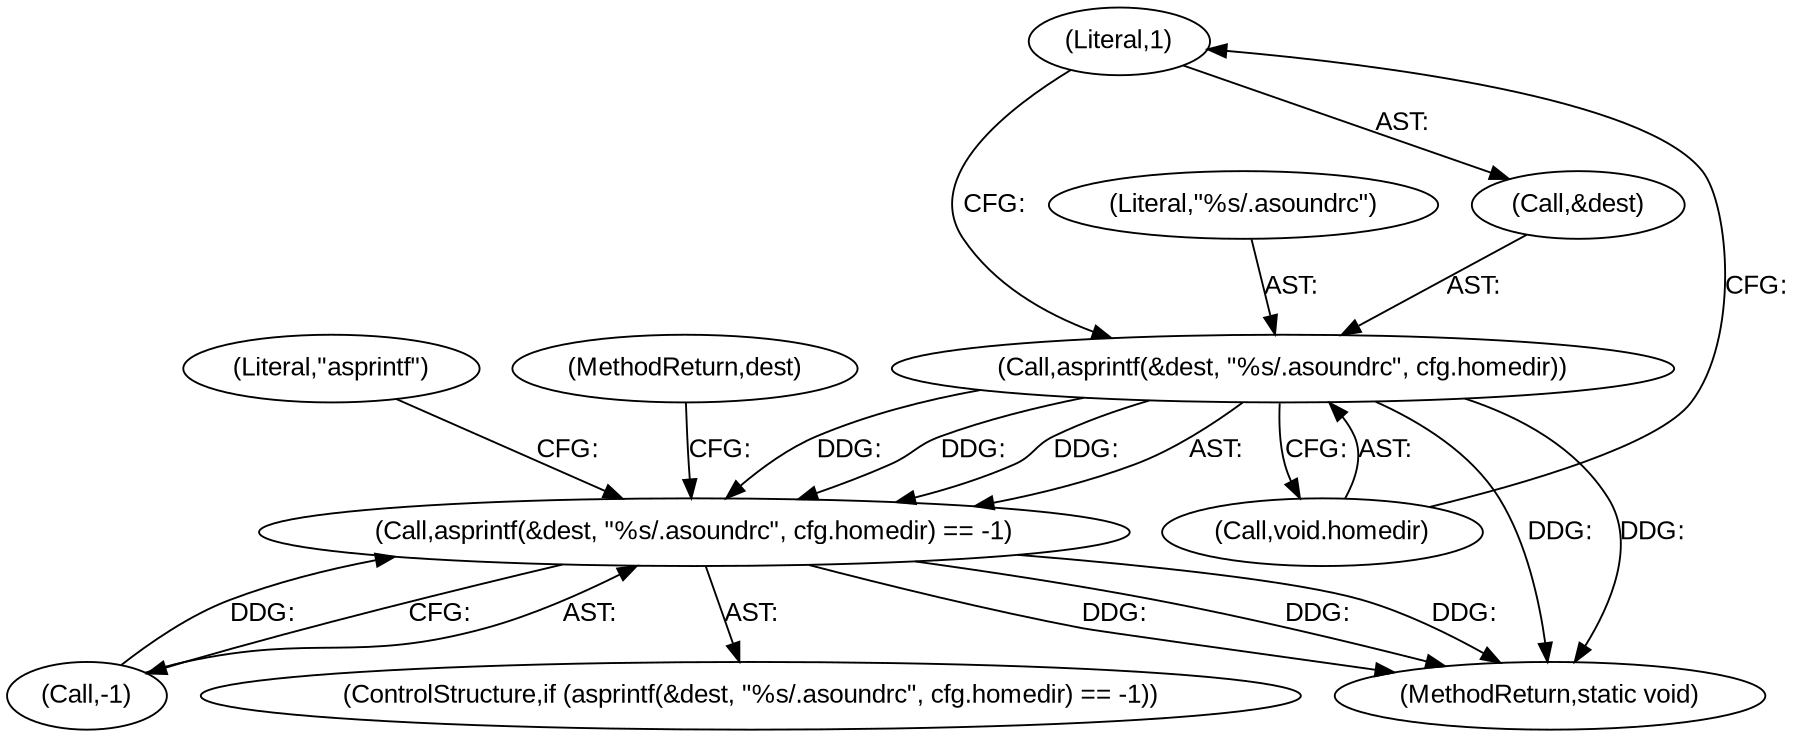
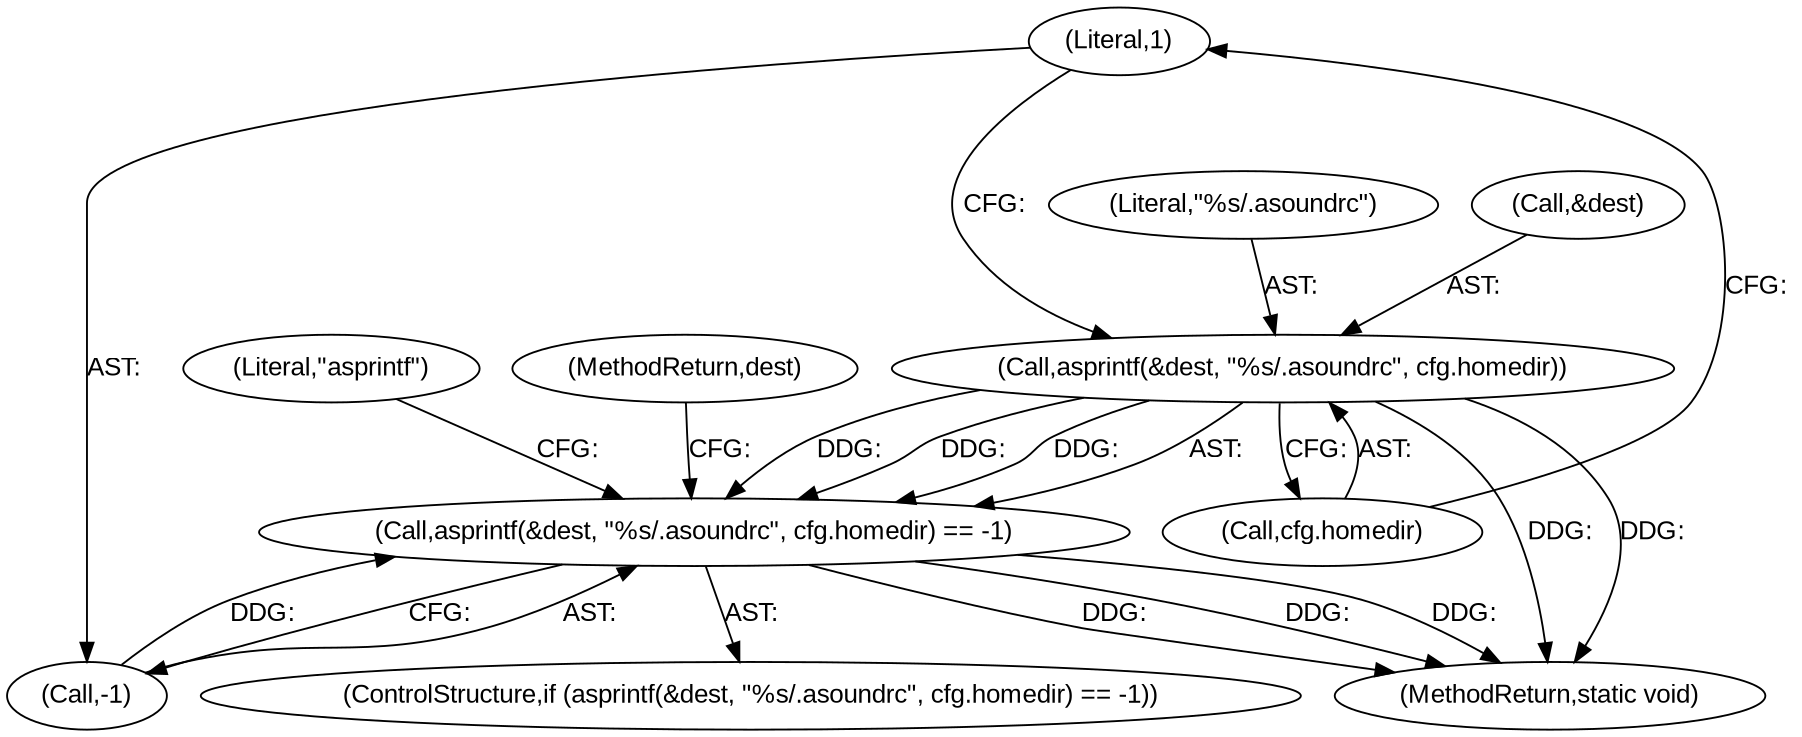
edge "(Literal,1)" -> "(Call,&dest)": now "(Literal,1)" -> "(Call,-1)"
node "(Call,void.homedir)": label "(Call,void.homedir)" -> "(Call,cfg.homedir)"
